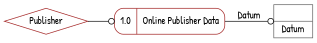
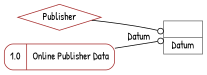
edge "Publisher" -> "1.0": now "Publisher" -> "Datum"
